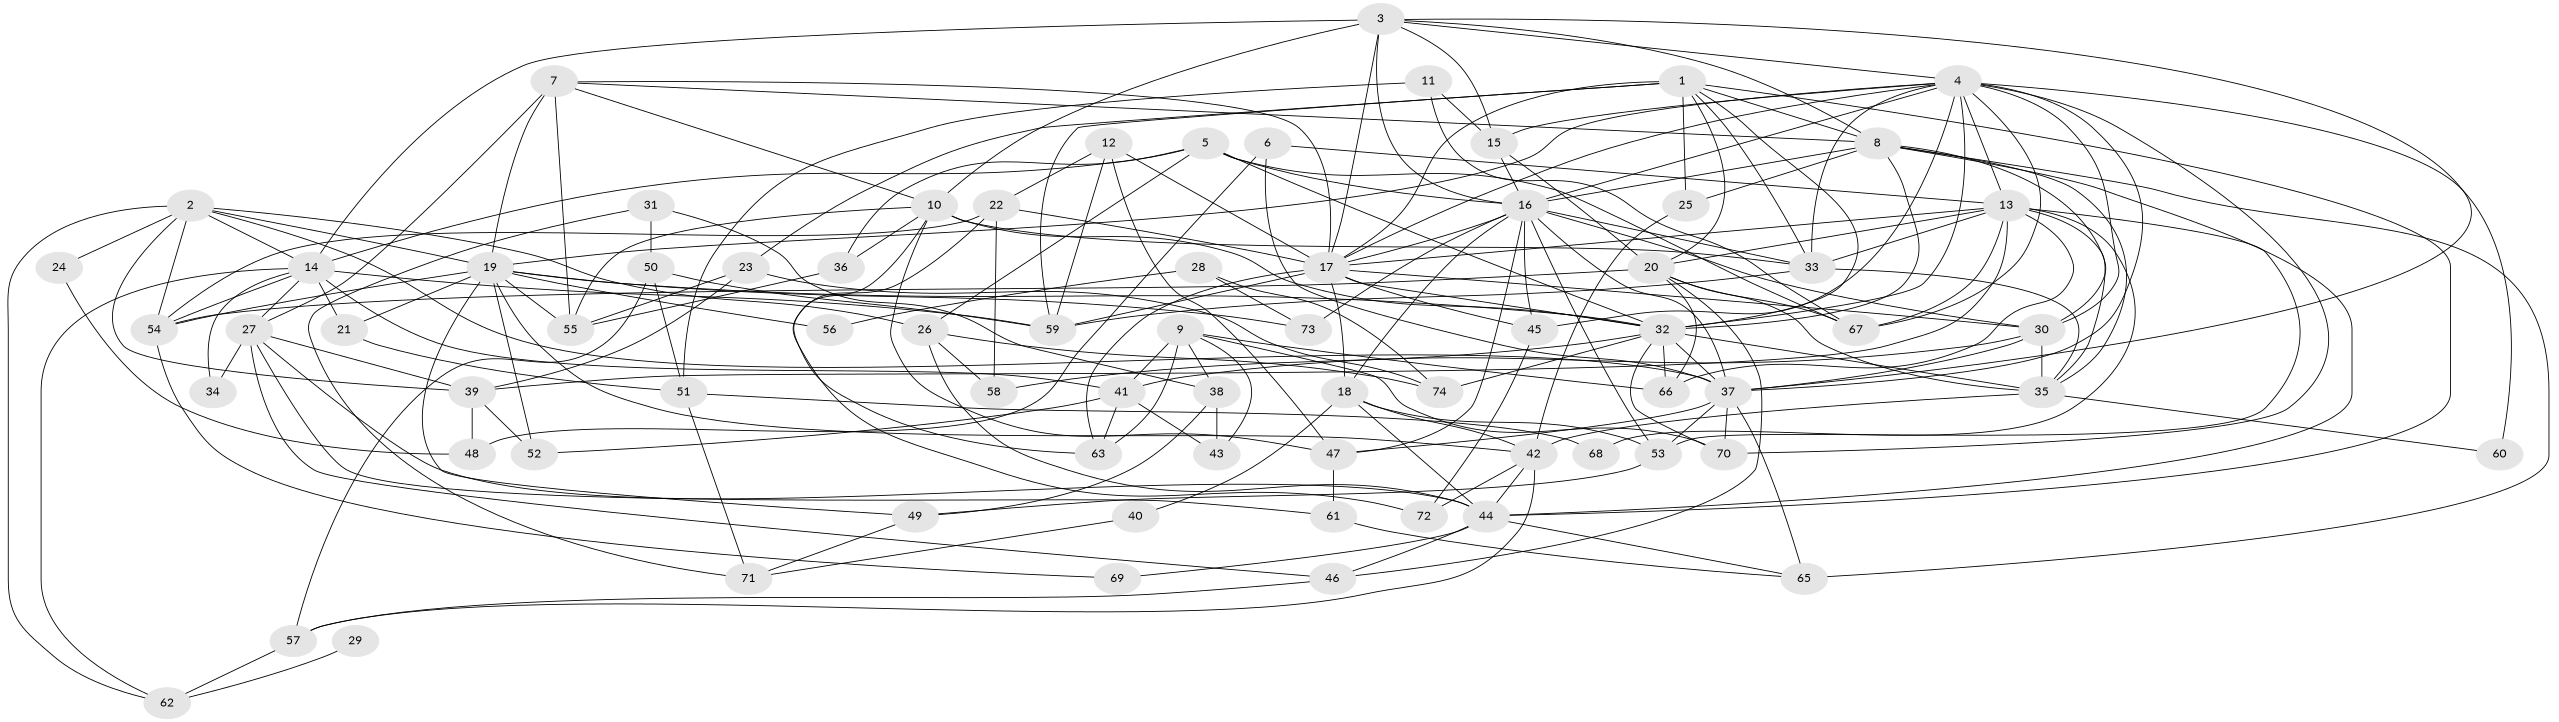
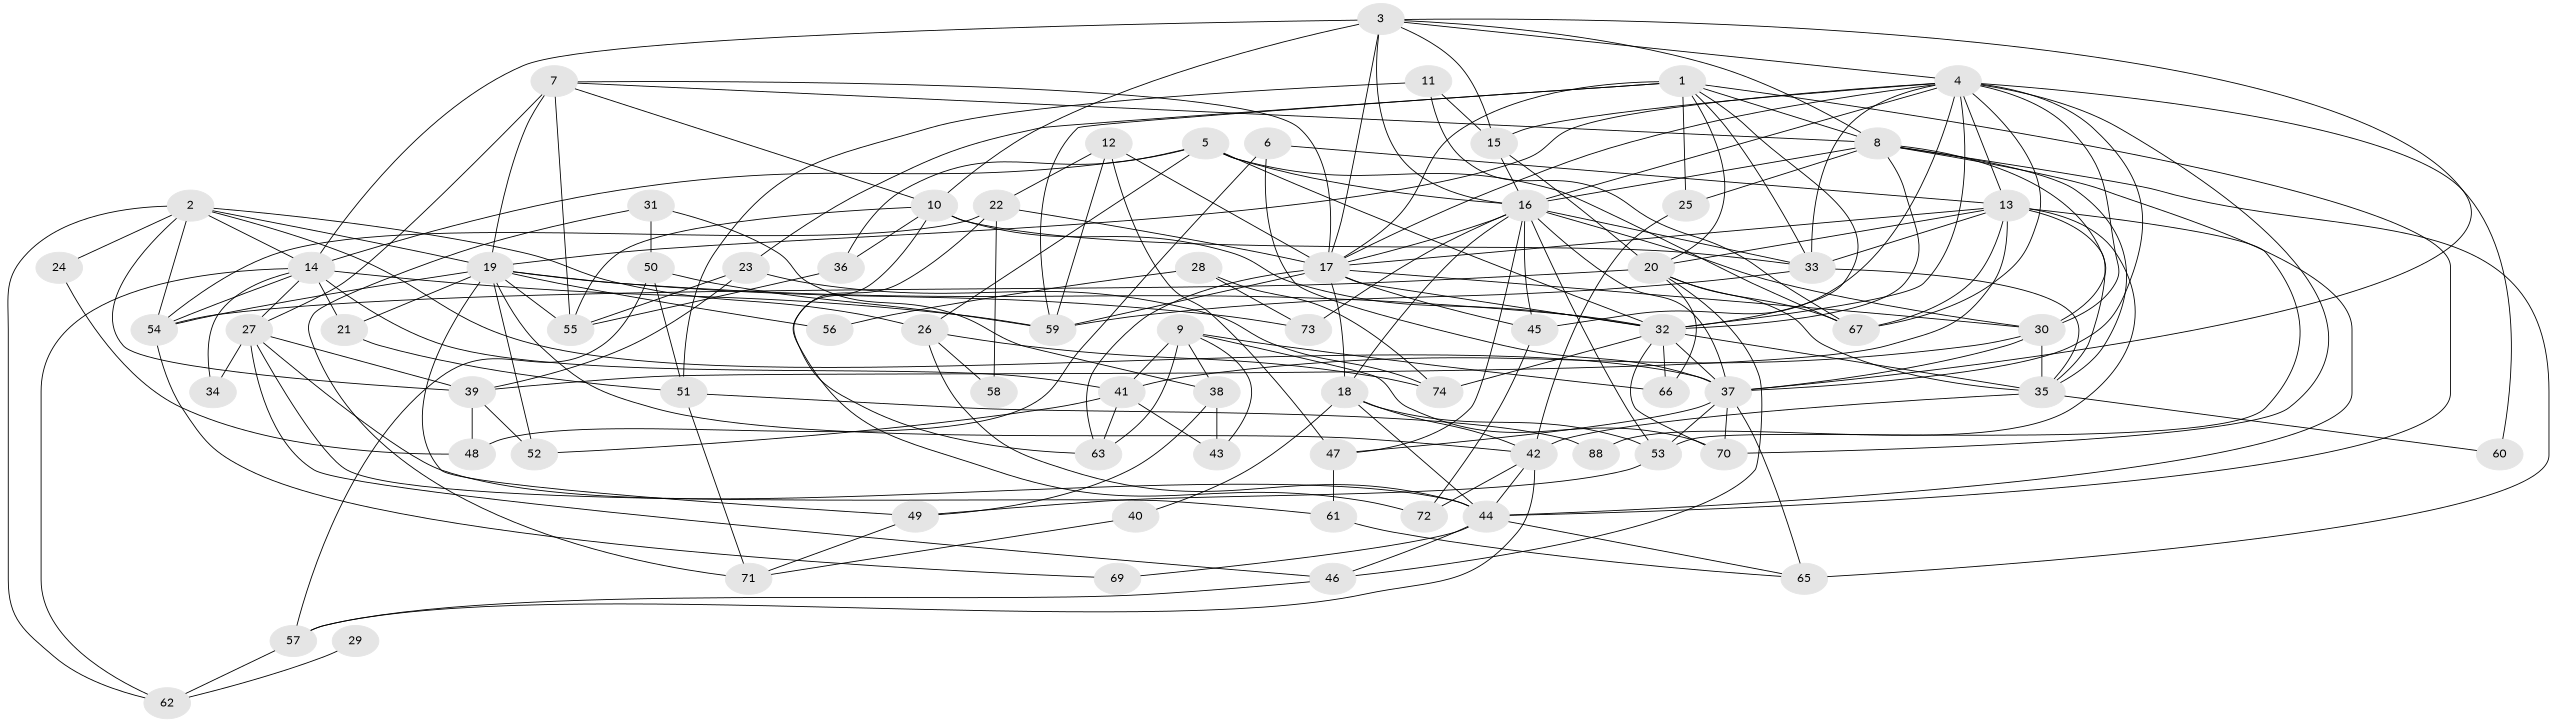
edge "13" -- "66": removed
edge "32" -- "58": removed
edge "10" -- "47": removed
node "68": label "68" -> "88"
